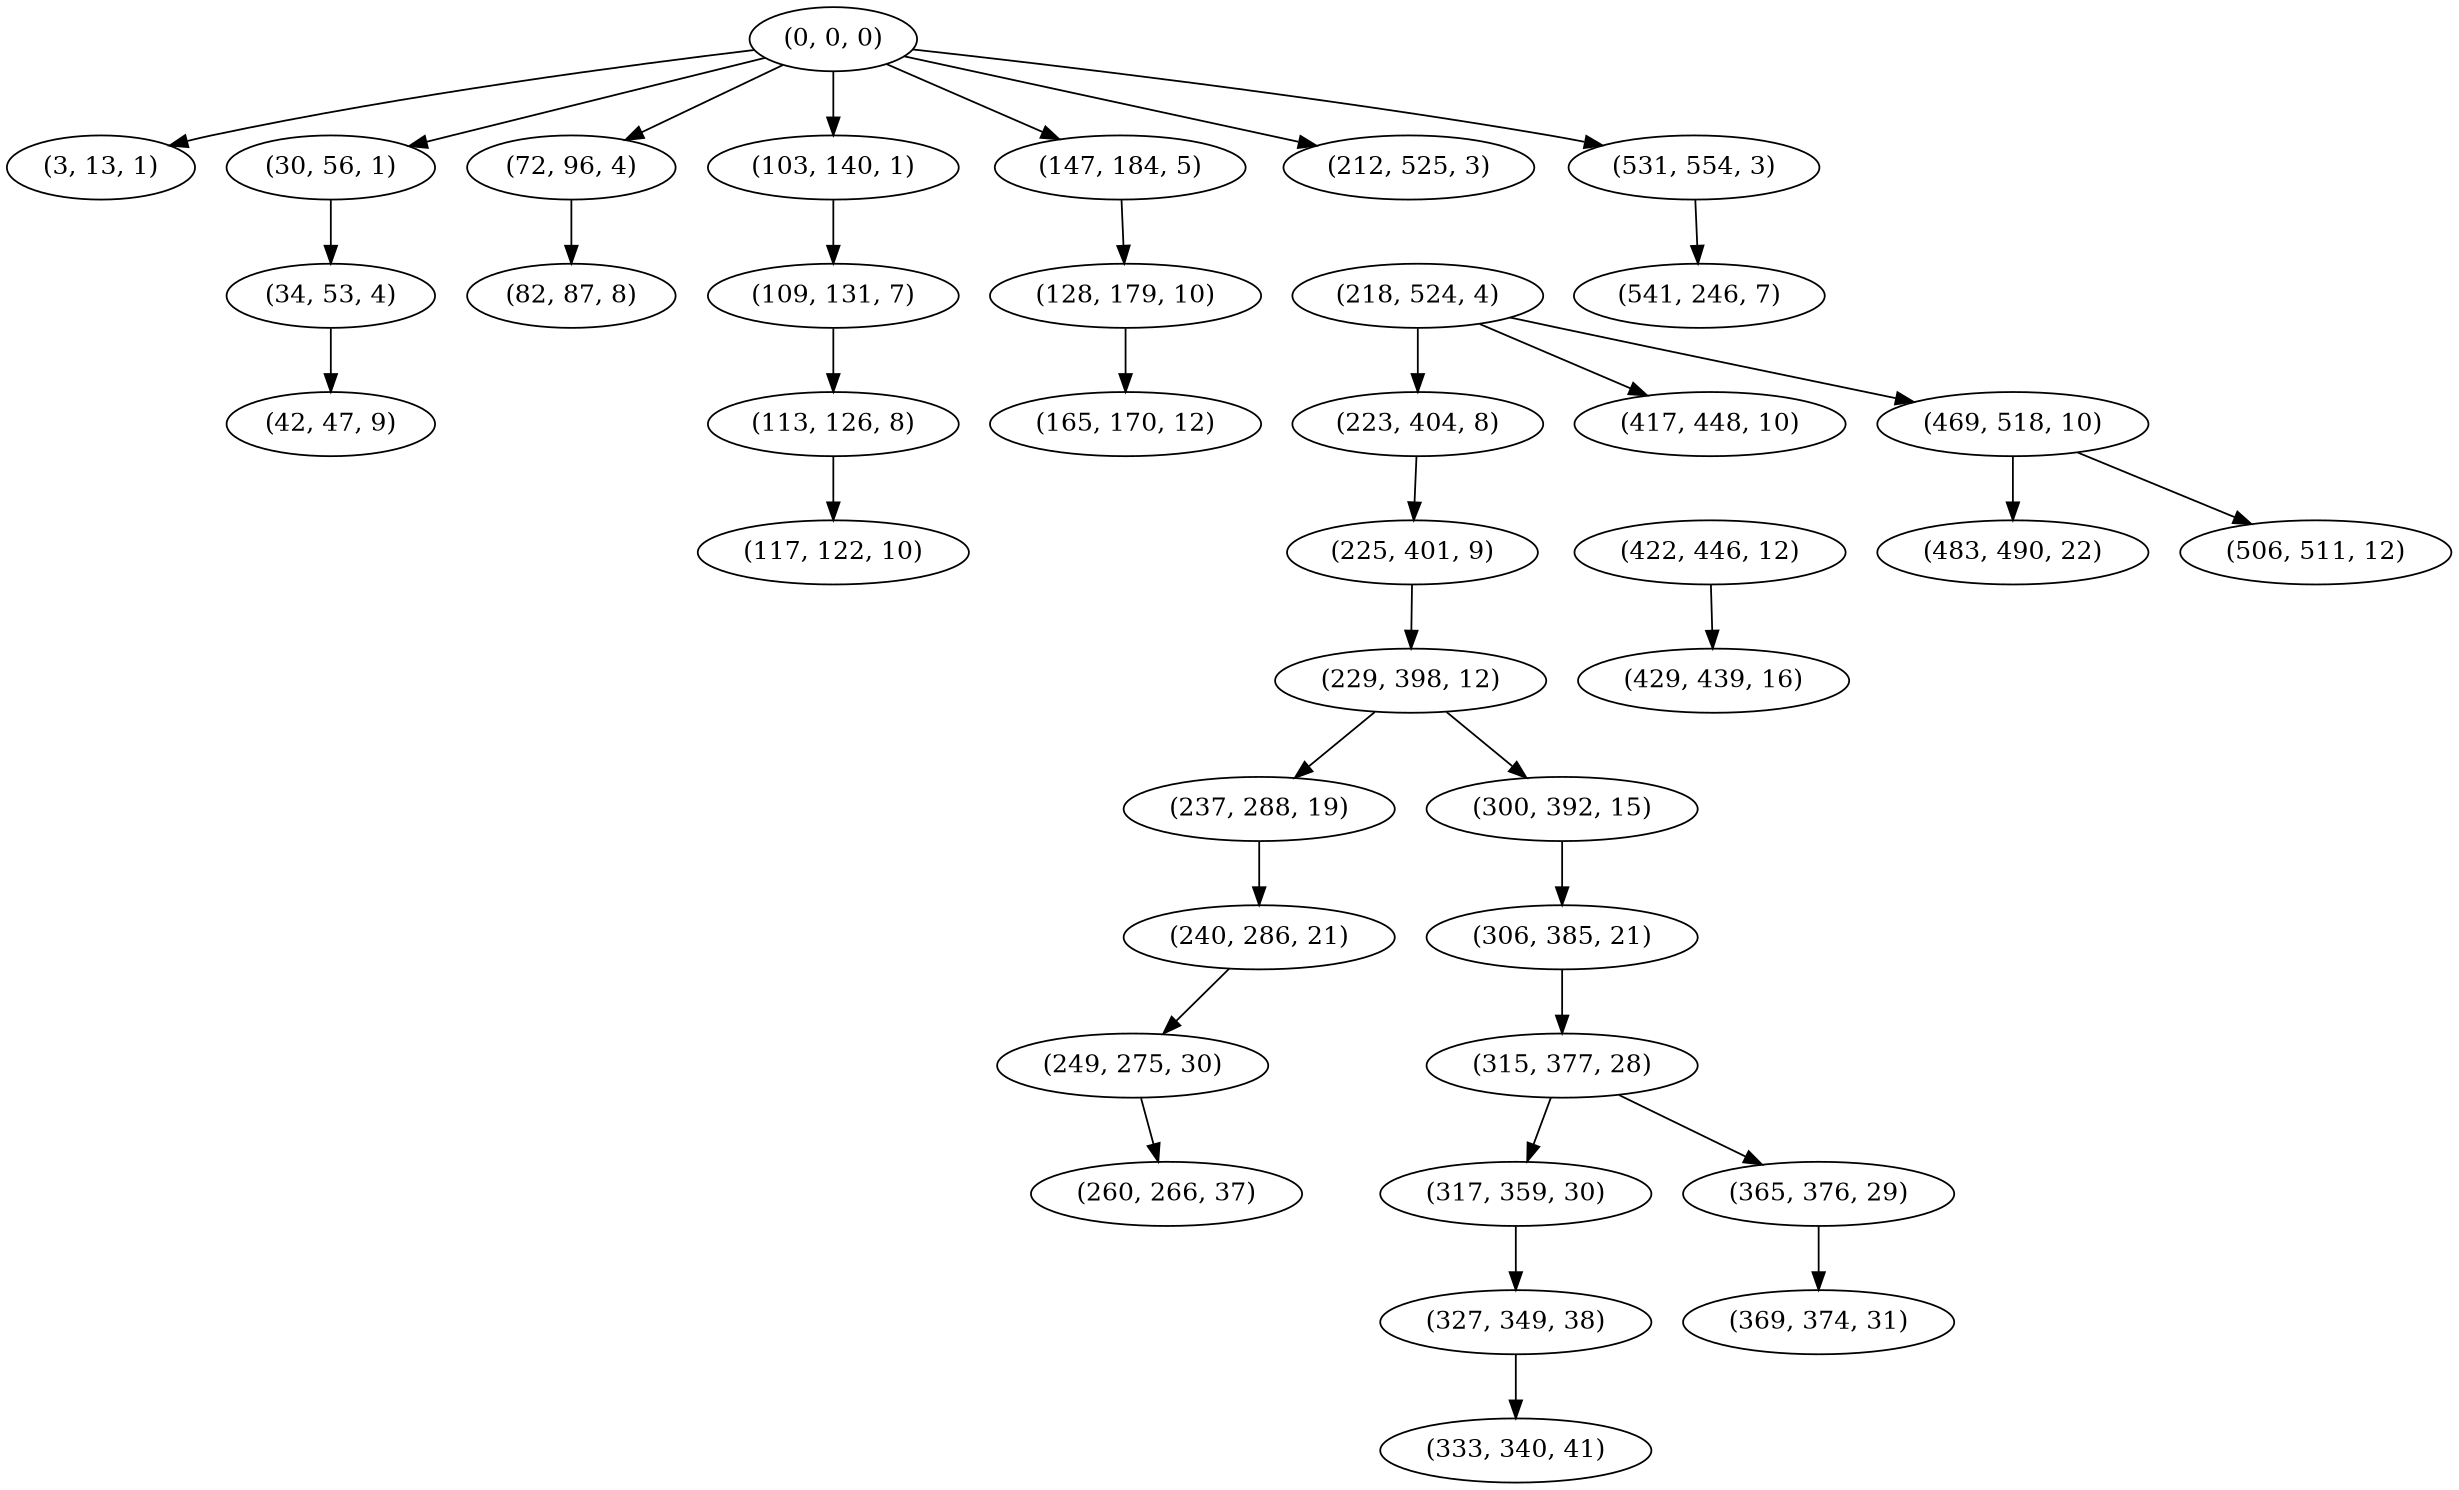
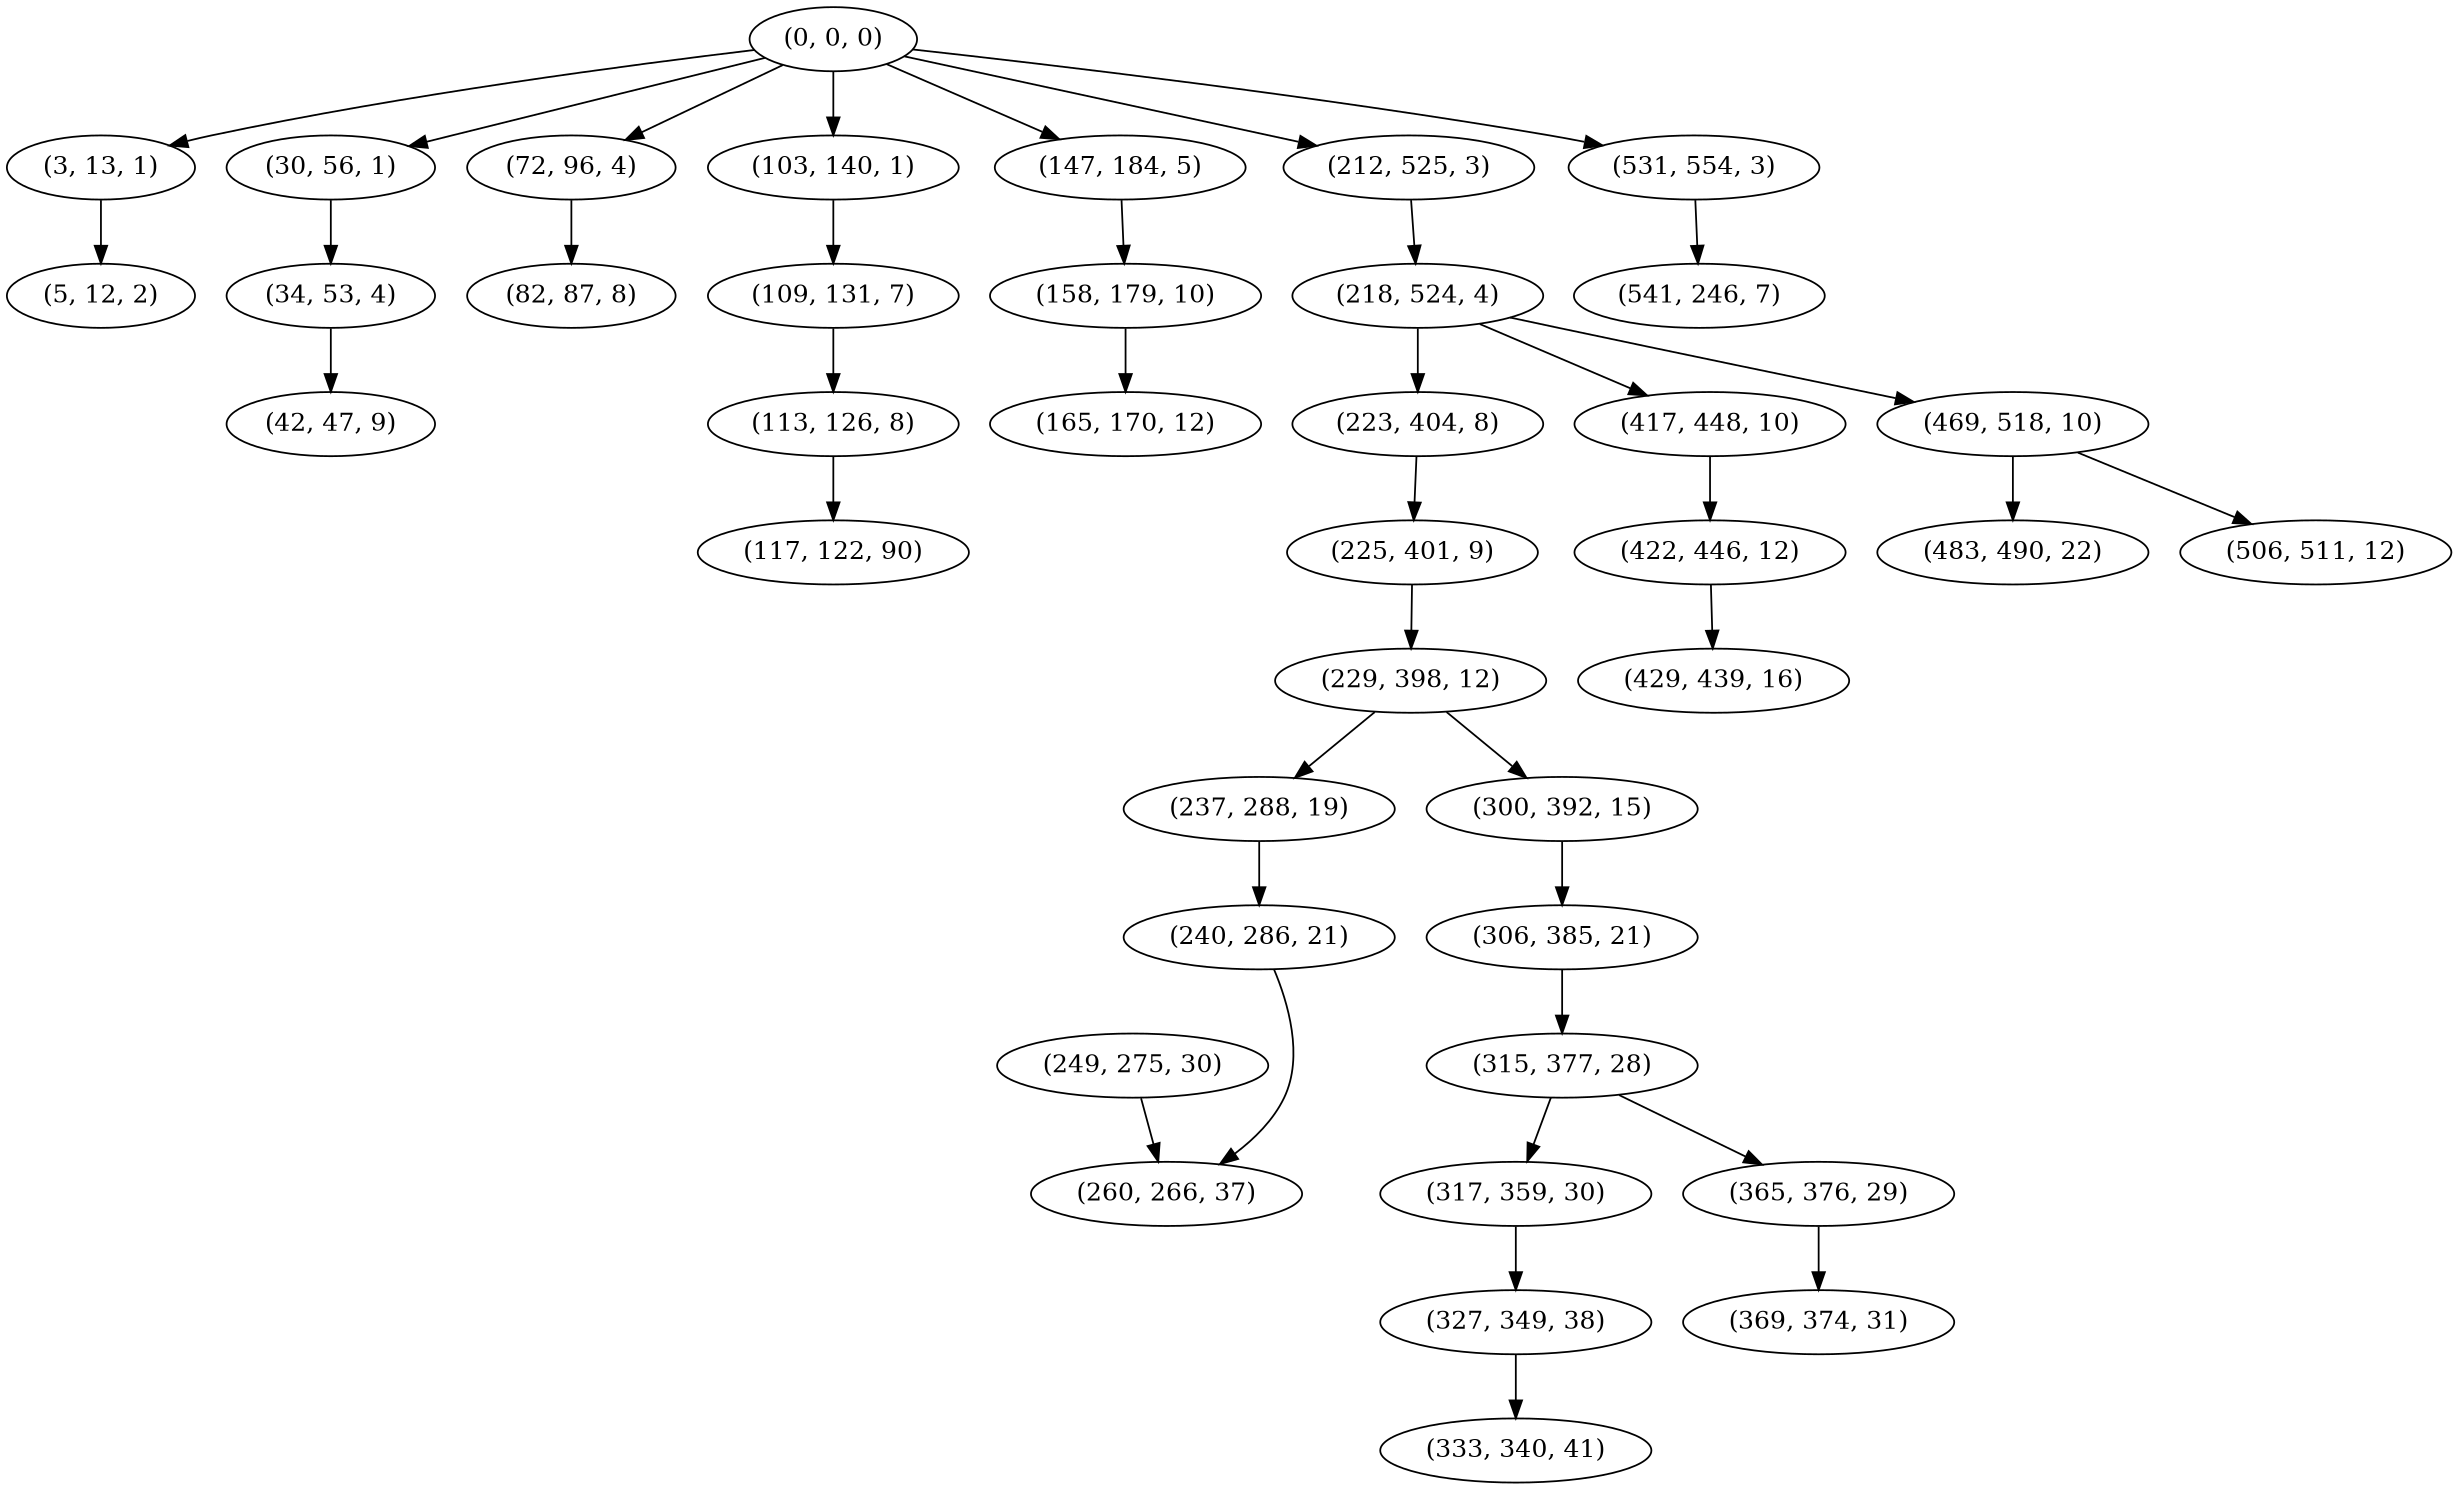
edge "(212, 525, 3)" -> "(218, 524, 4)": added
node "(5, 12, 2)": added
node "(128, 179, 10)": label "(128, 179, 10)" -> "(158, 179, 10)"
edge "(417, 448, 10)" -> "(422, 446, 12)": added
node "(117, 122, 10)": label "(117, 122, 10)" -> "(117, 122, 90)"
edge "(240, 286, 21)" -> "(249, 275, 30)": now "(240, 286, 21)" -> "(260, 266, 37)"
